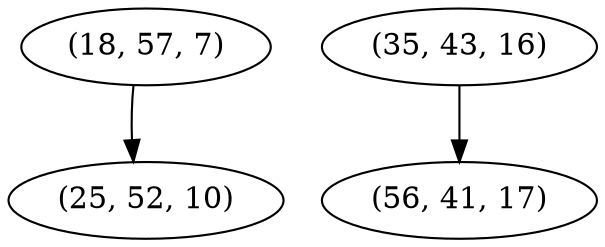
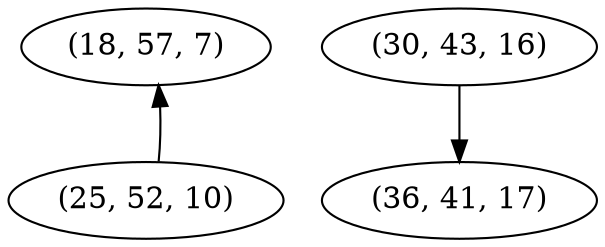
node "(35, 43, 16)": label "(35, 43, 16)" -> "(30, 43, 16)"
edge "(18, 57, 7)" -> "(25, 52, 10)": reversed
node "(56, 41, 17)": label "(56, 41, 17)" -> "(36, 41, 17)"
